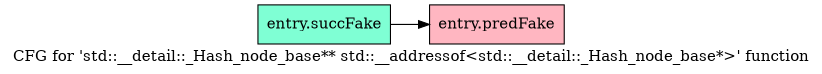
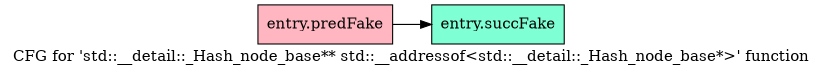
edge "entry.succFake" -> "entry.predFake": reversed
